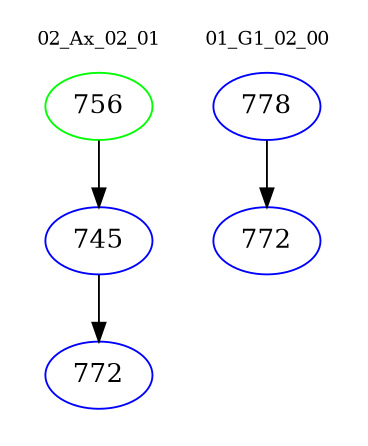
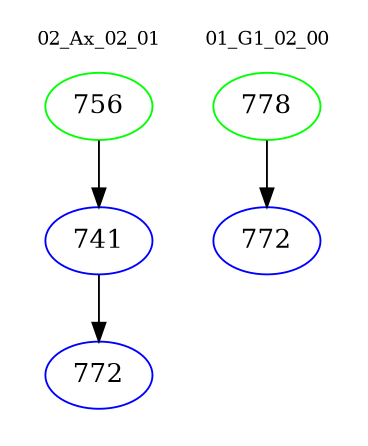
node "778": color blue -> green
node "745": label "745" -> "741"
